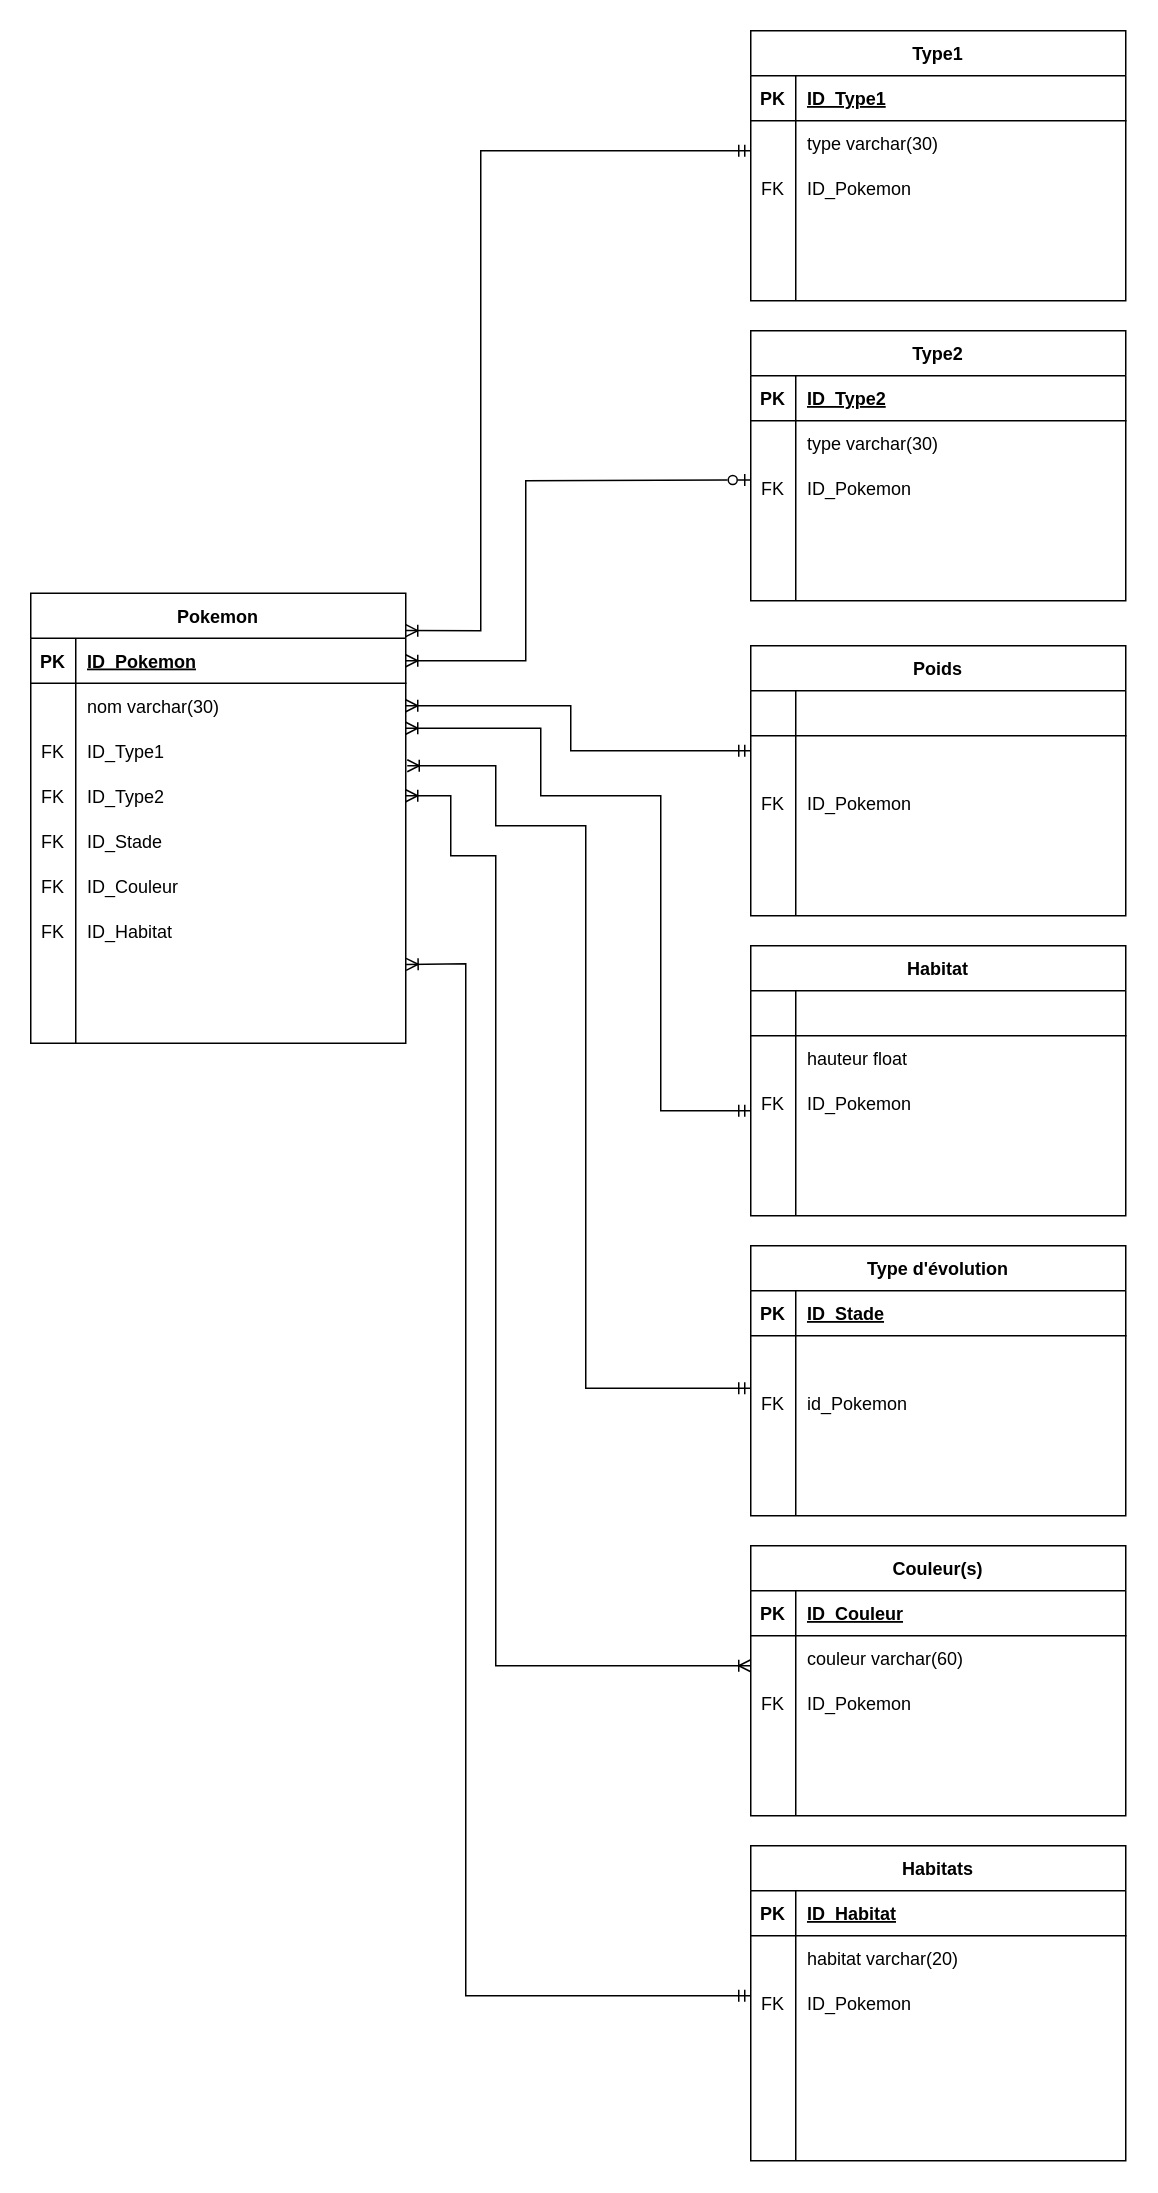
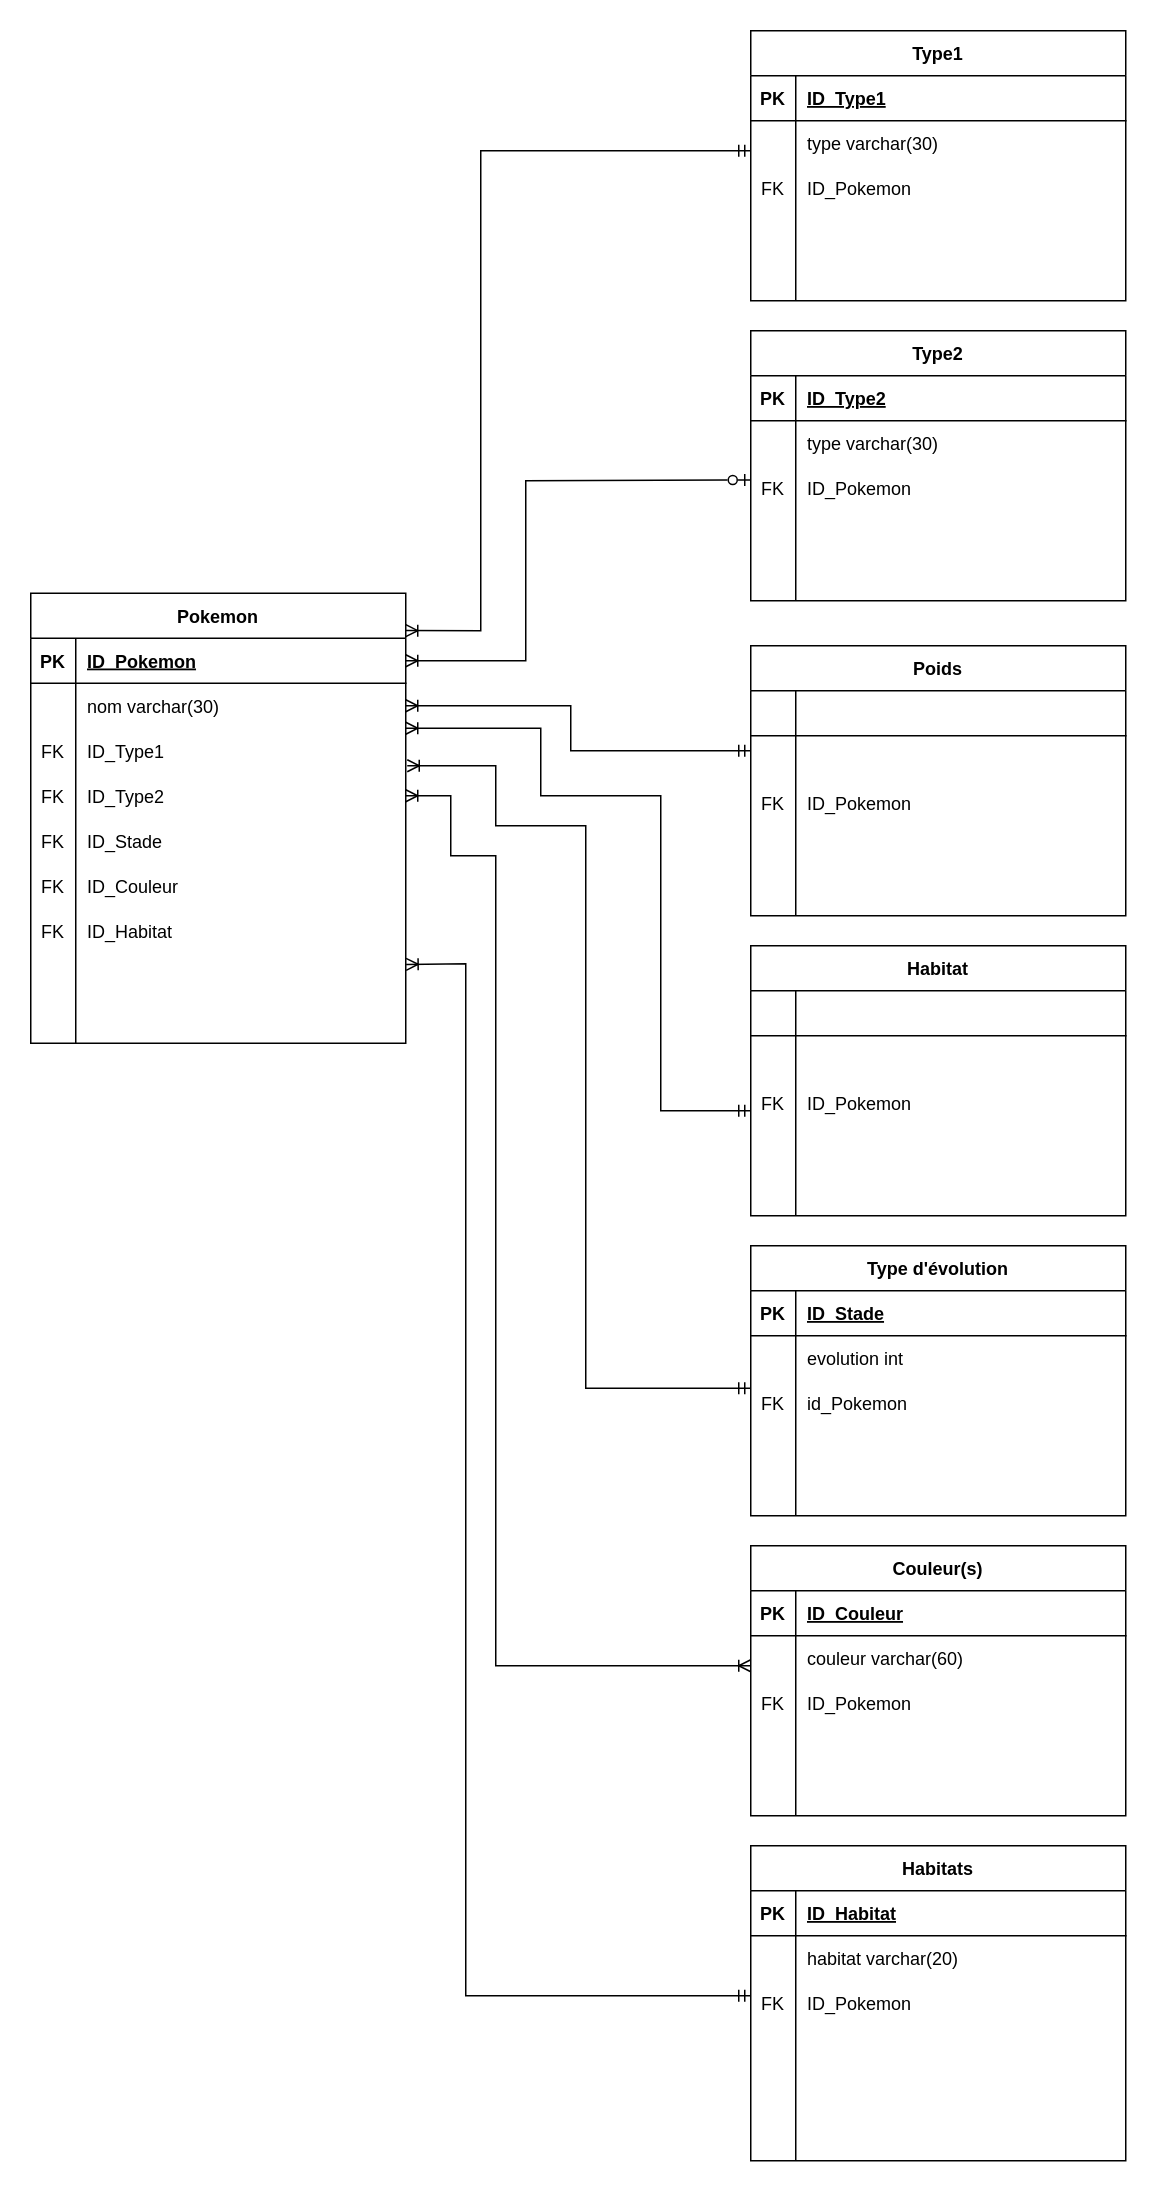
node "hauteur float": removed
node "evolution int": added
